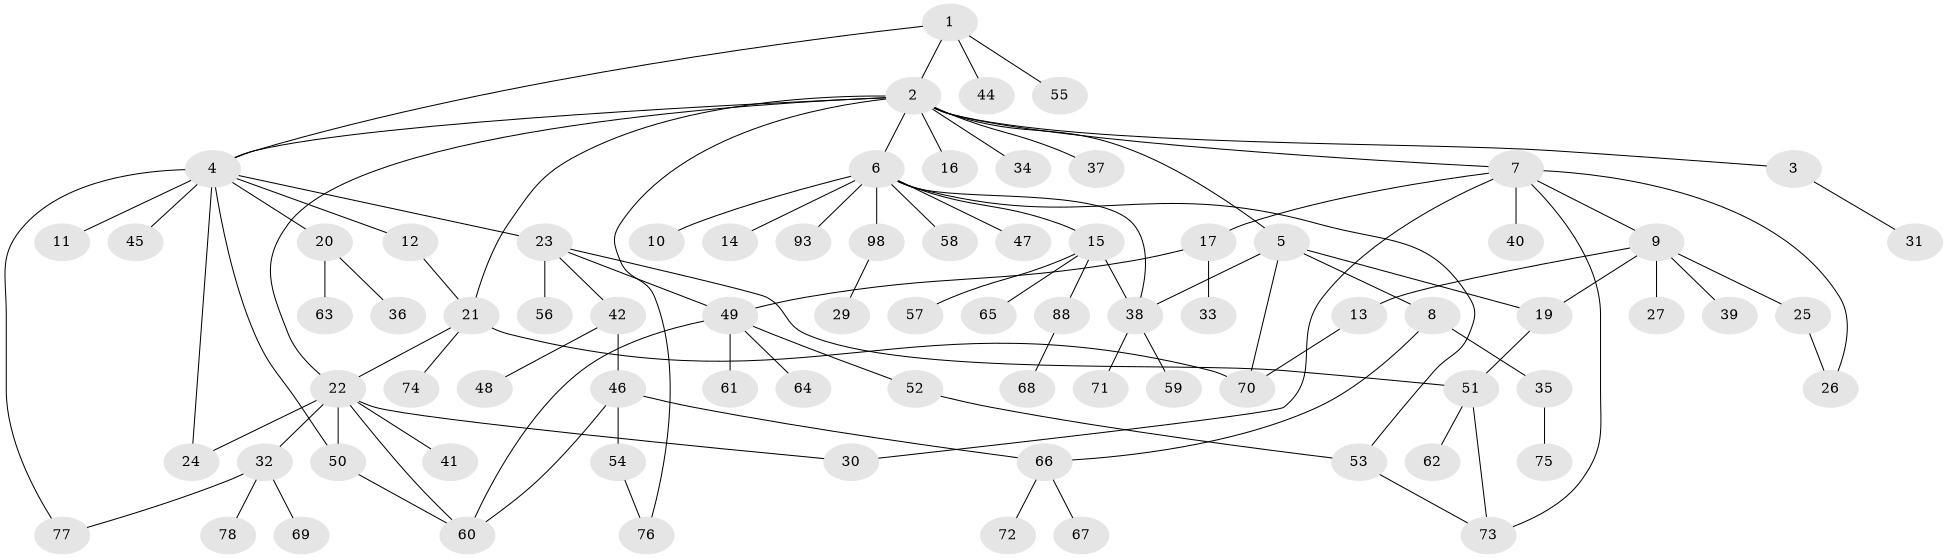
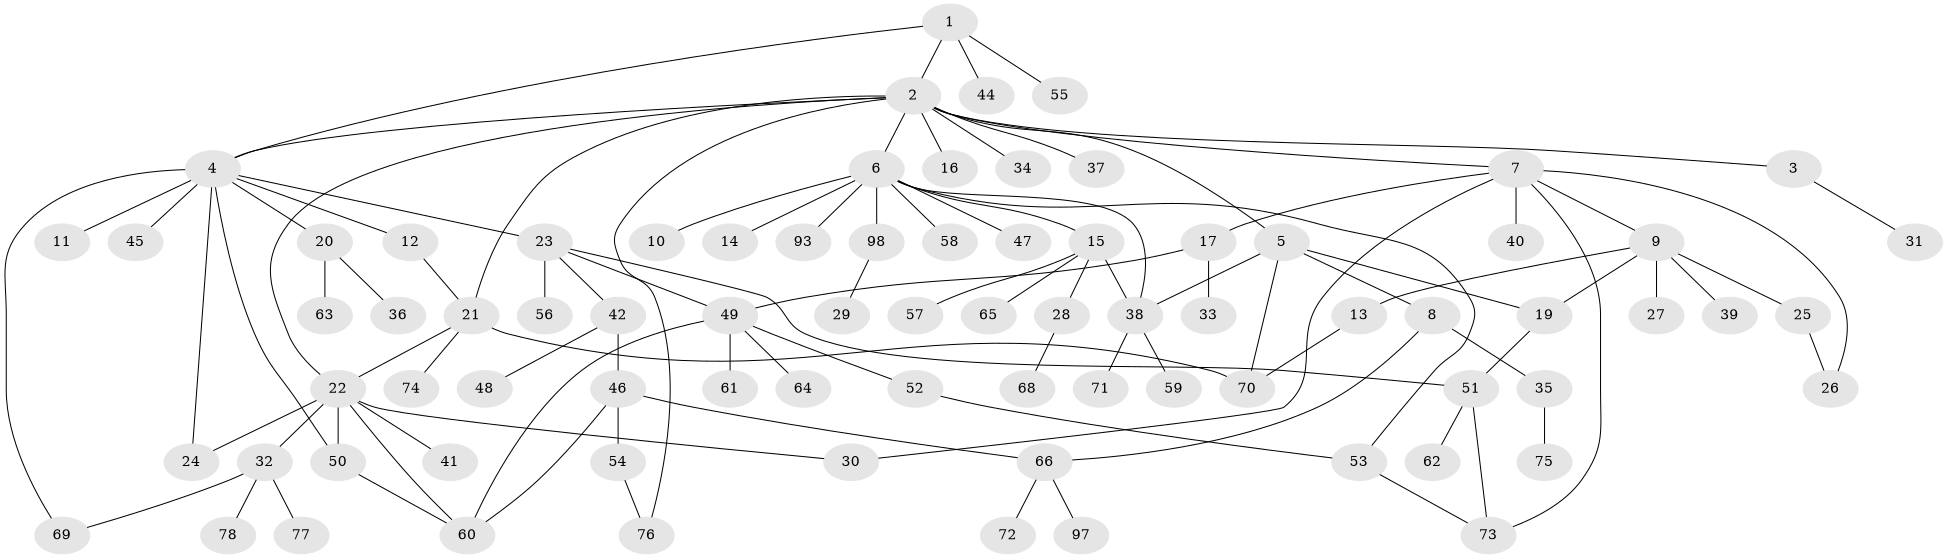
edge "4" -- "77": now "4" -- "69"
node "88": label "88" -> "28"
node "67": label "67" -> "97"
